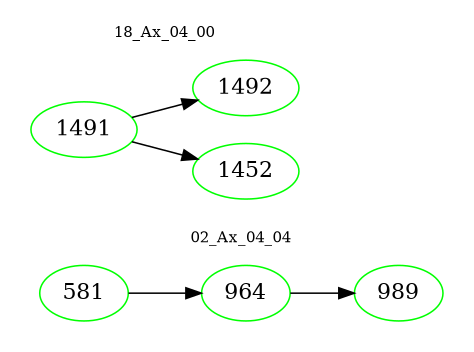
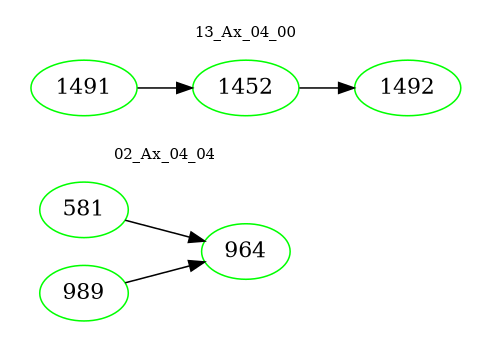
cluster "18_Ax_04_00": label "18_Ax_04_00" -> "13_Ax_04_00"
edge "1491" -> "1492": now "1452" -> "1492"
edge "964" -> "989": reversed
